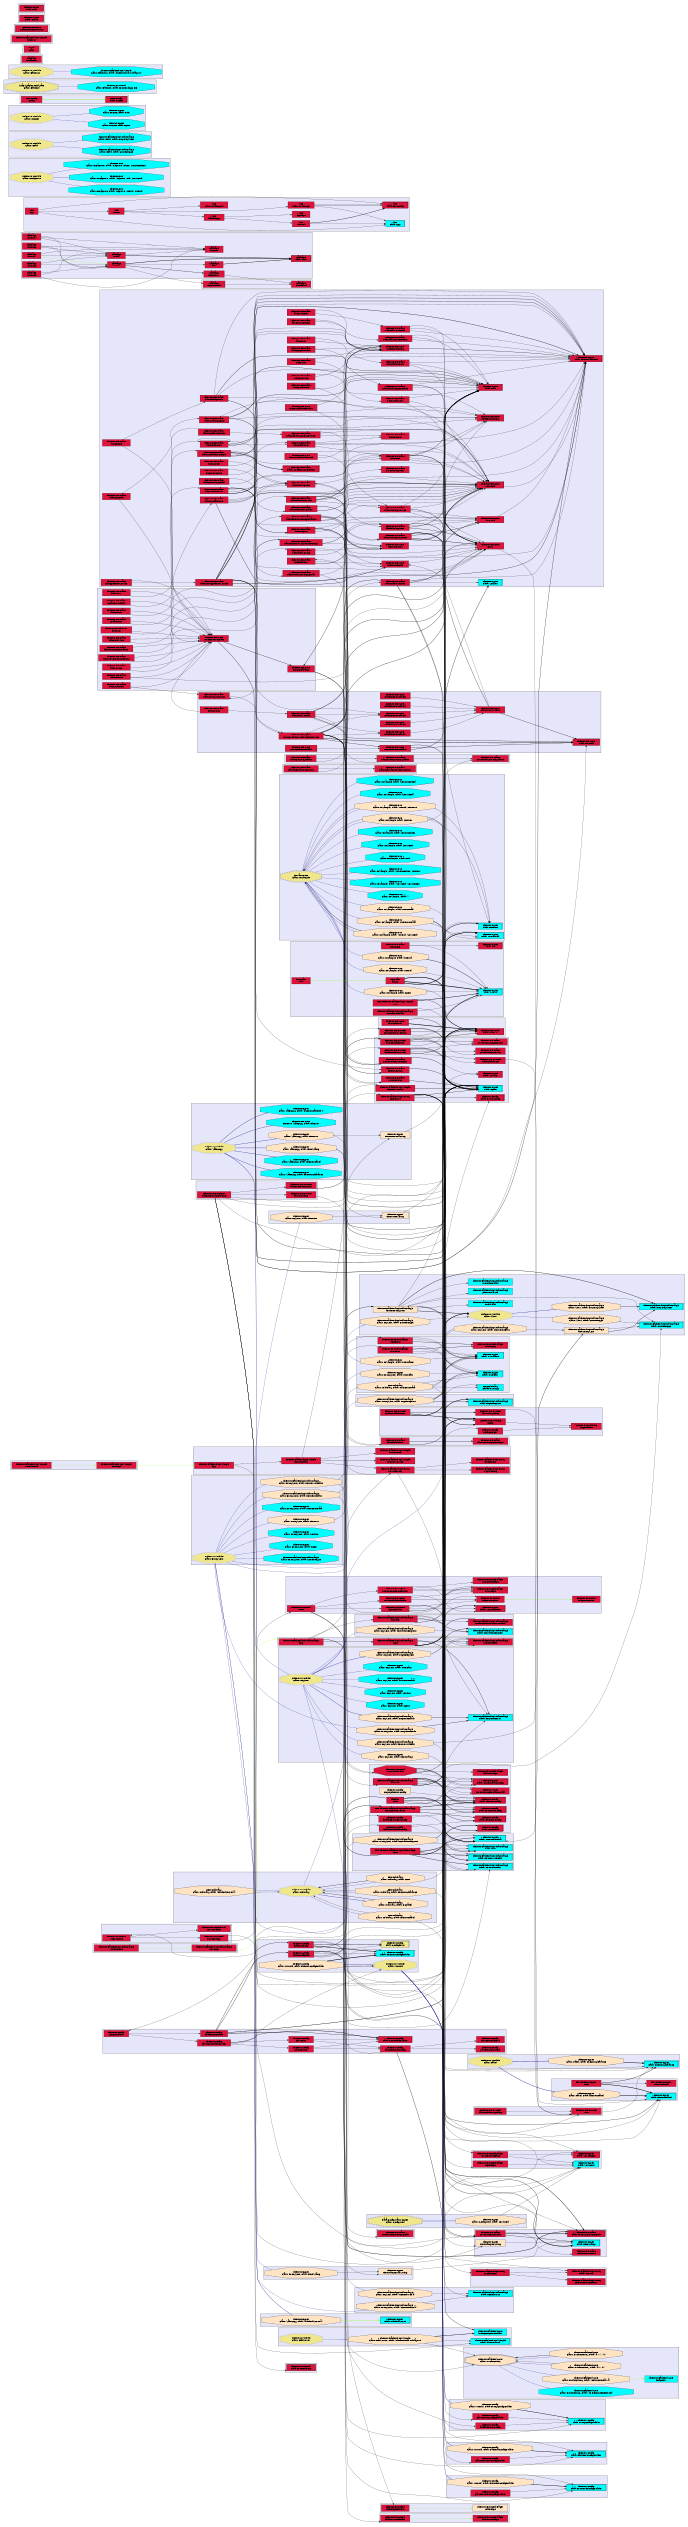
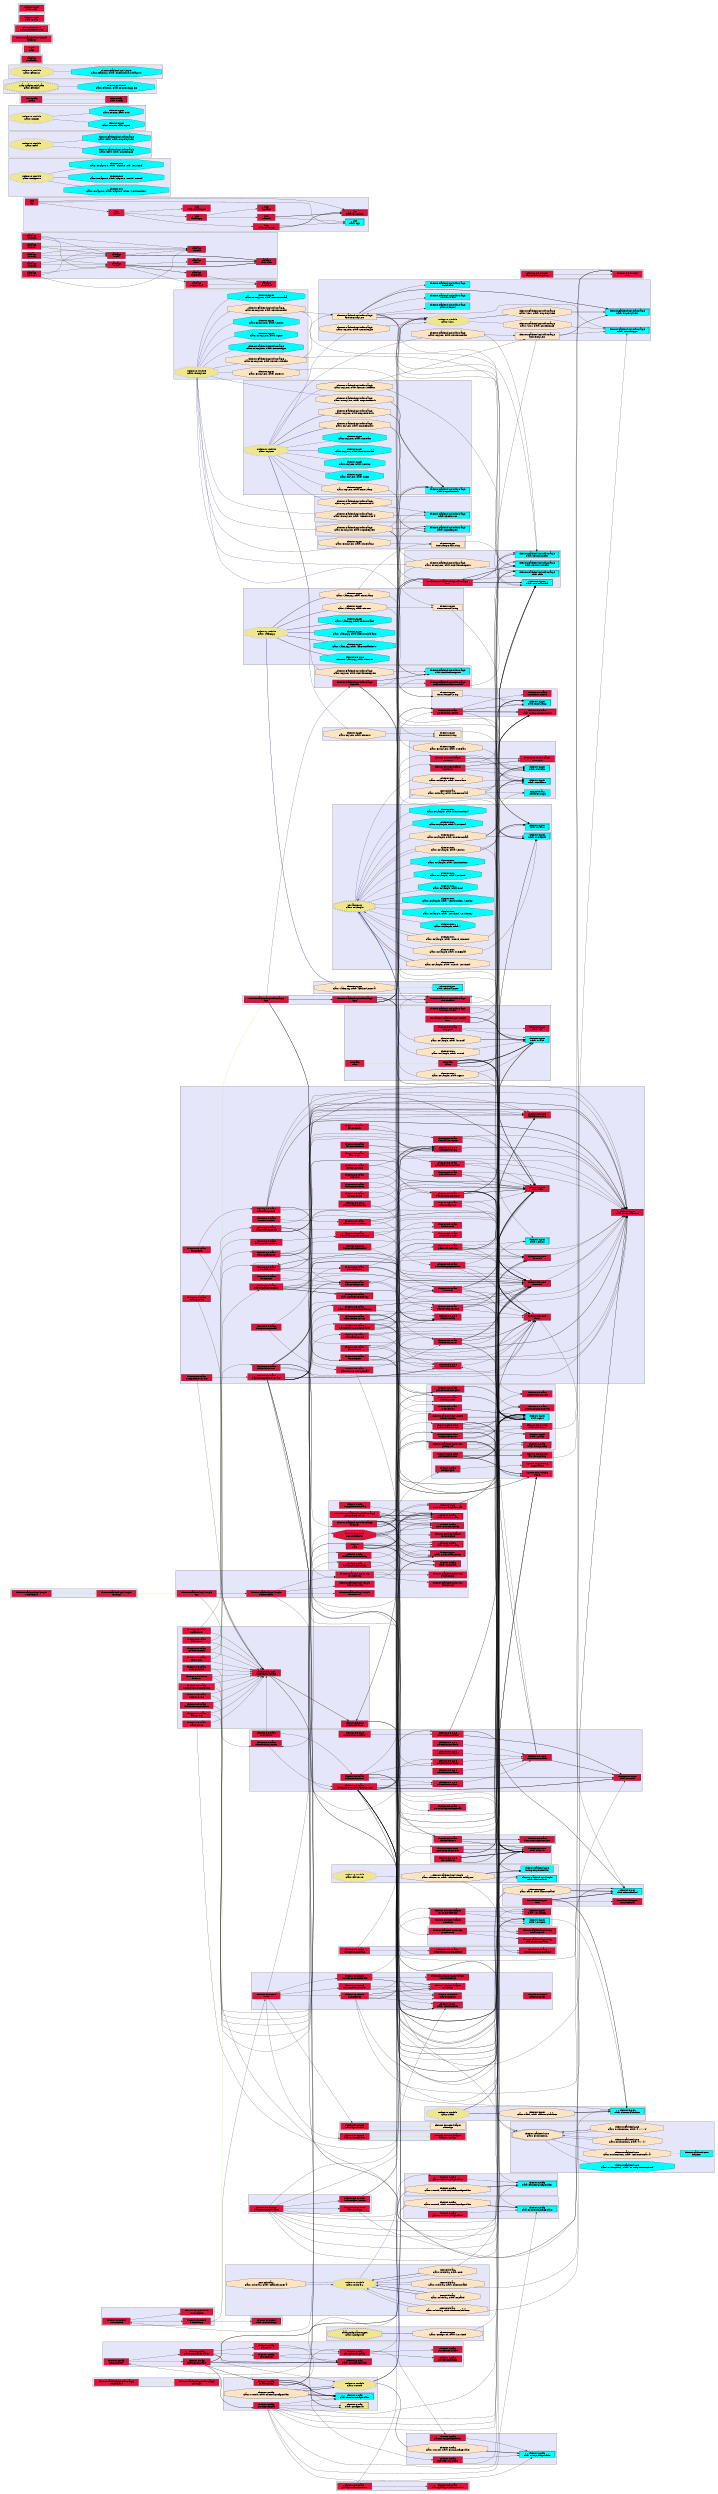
edge "Thentos.Backend.Api.Proxy getRqMod" -> "Thentos.Types Data: Agent": removed
edge "System.Log.Missing logger" -> "System.Log.Missing loggerName": removed
node "Thentos.Frontend.Pages userAddedPage": label "Thentos.Frontend.Pages userAddedPage" -> "BackendConfig.Frontend.Pages userAddedPage"
node "Thentos.Config emptyThentosConfig": fillcolor bisque -> crimson
edge "Thentos.DB.Protect *%%" -> "Thentos.Types Data: ThentosClearance": now "Thentos.Types Data: ServiceId" -> "Thentos.Types Data: ThentosClearance"
